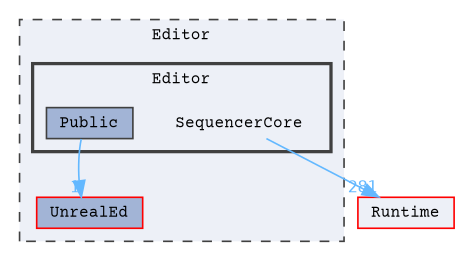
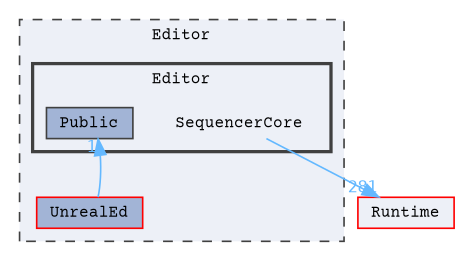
edge "Public" -> "UnrealEd": reversed
